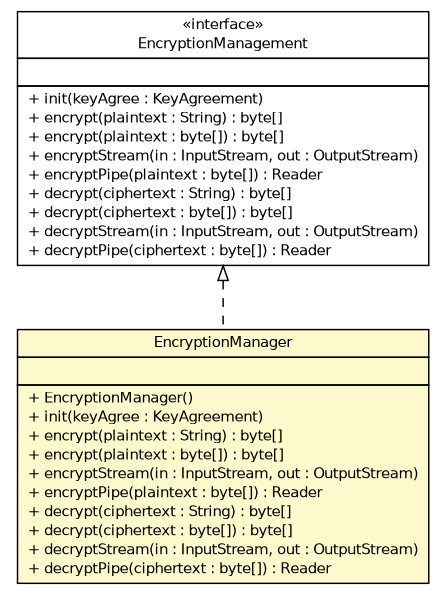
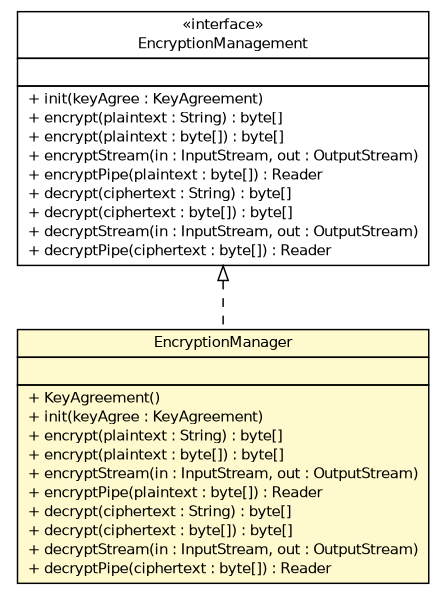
node "EncryptionManager": text "+ EncryptionManager()" -> "+ KeyAgreement()"
